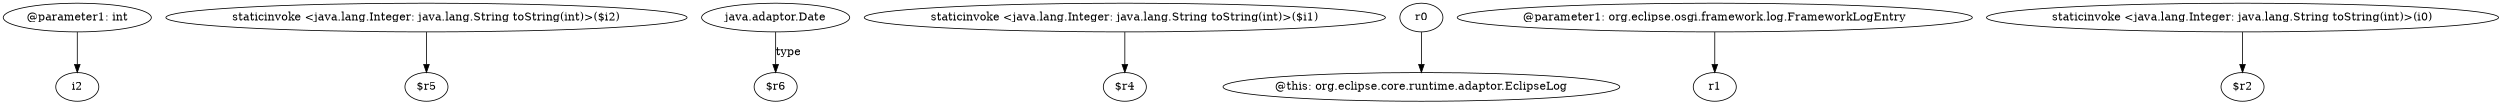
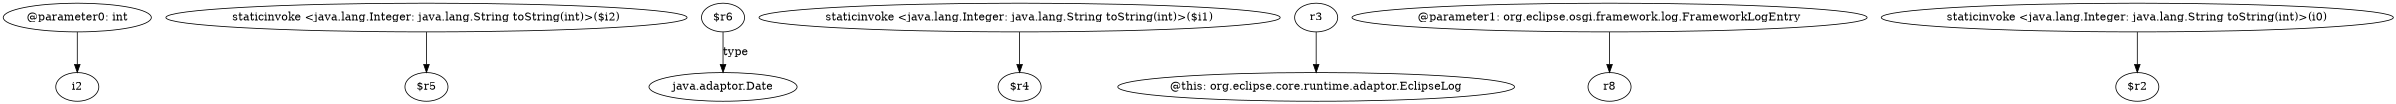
node "@parameter1: int": label "@parameter1: int" -> "@parameter0: int"
node "r0": label "r0" -> "r3"
edge "java.adaptor.Date" -> "$r6": reversed
node "r1": label "r1" -> "r8"
